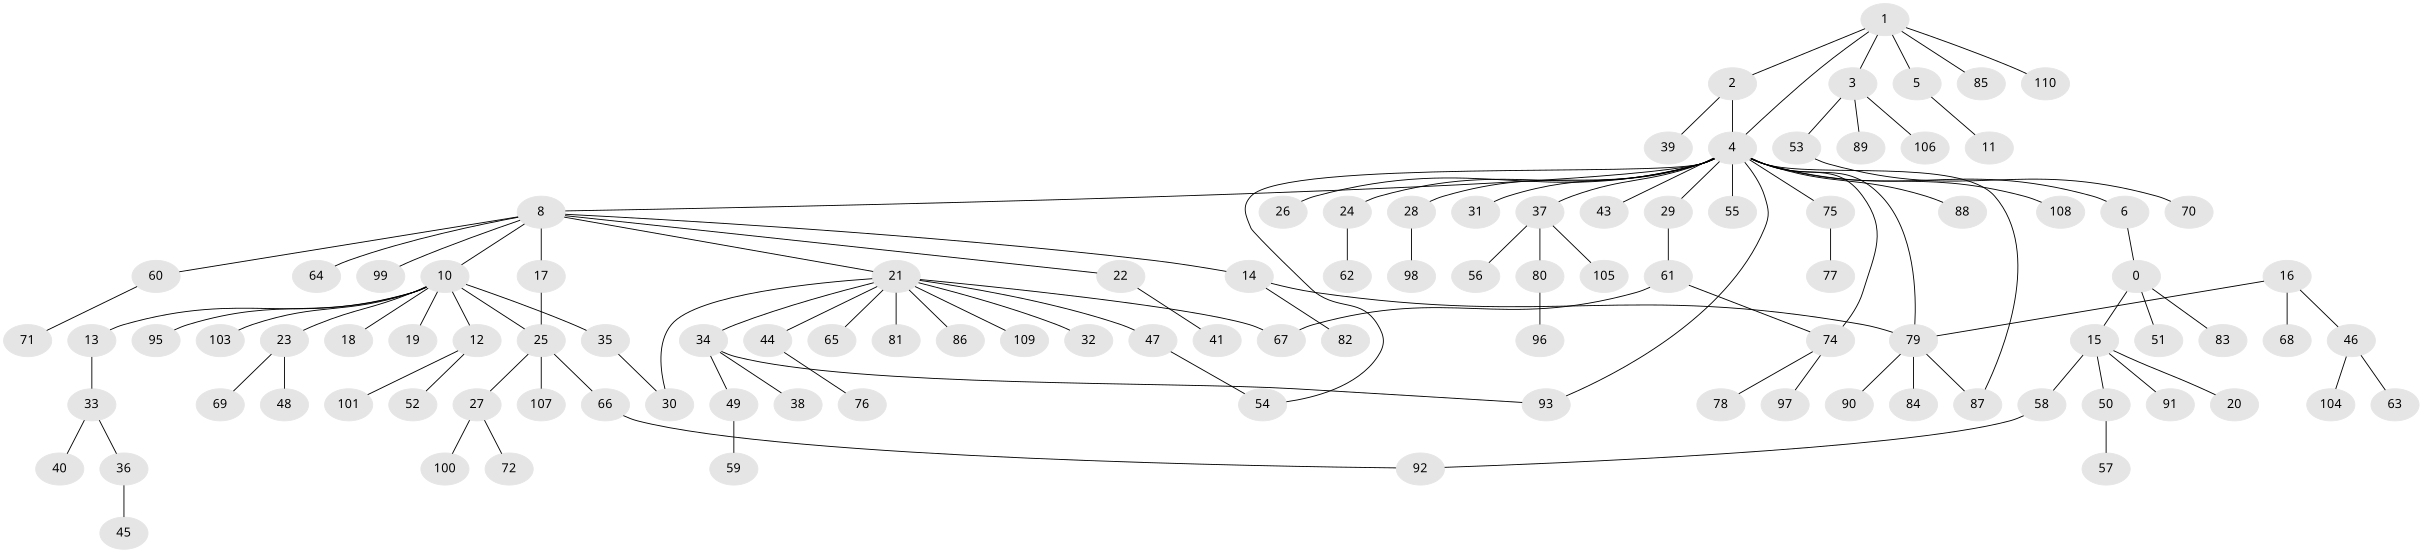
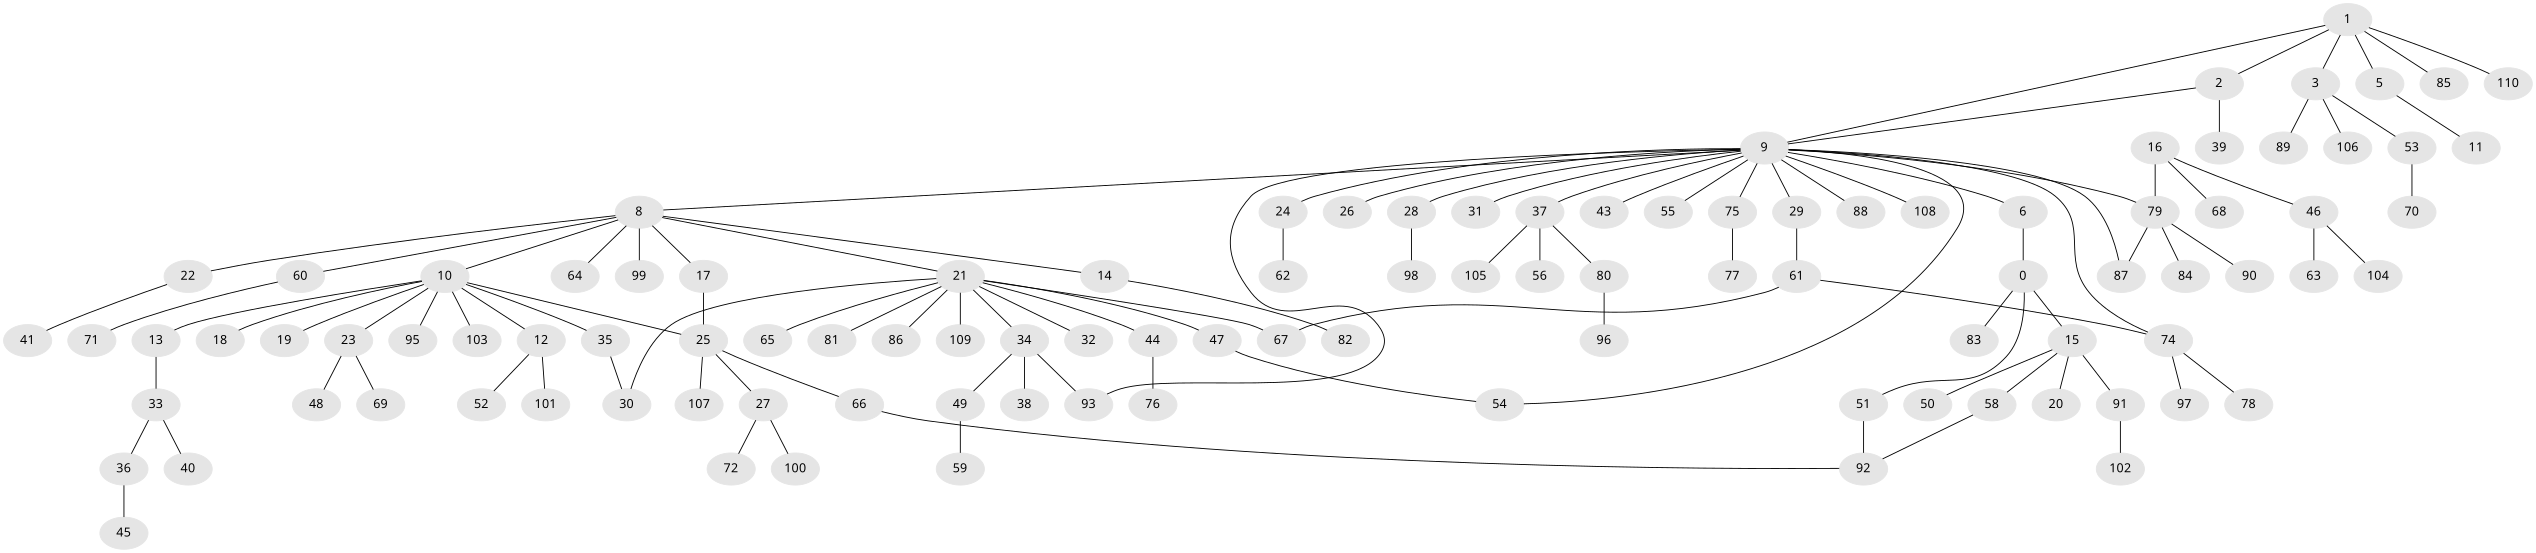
node "4": label "4" -> "9"
edge "14" -- "79": removed
edge "51" -- "92": added
node "57": removed
node "102": added
